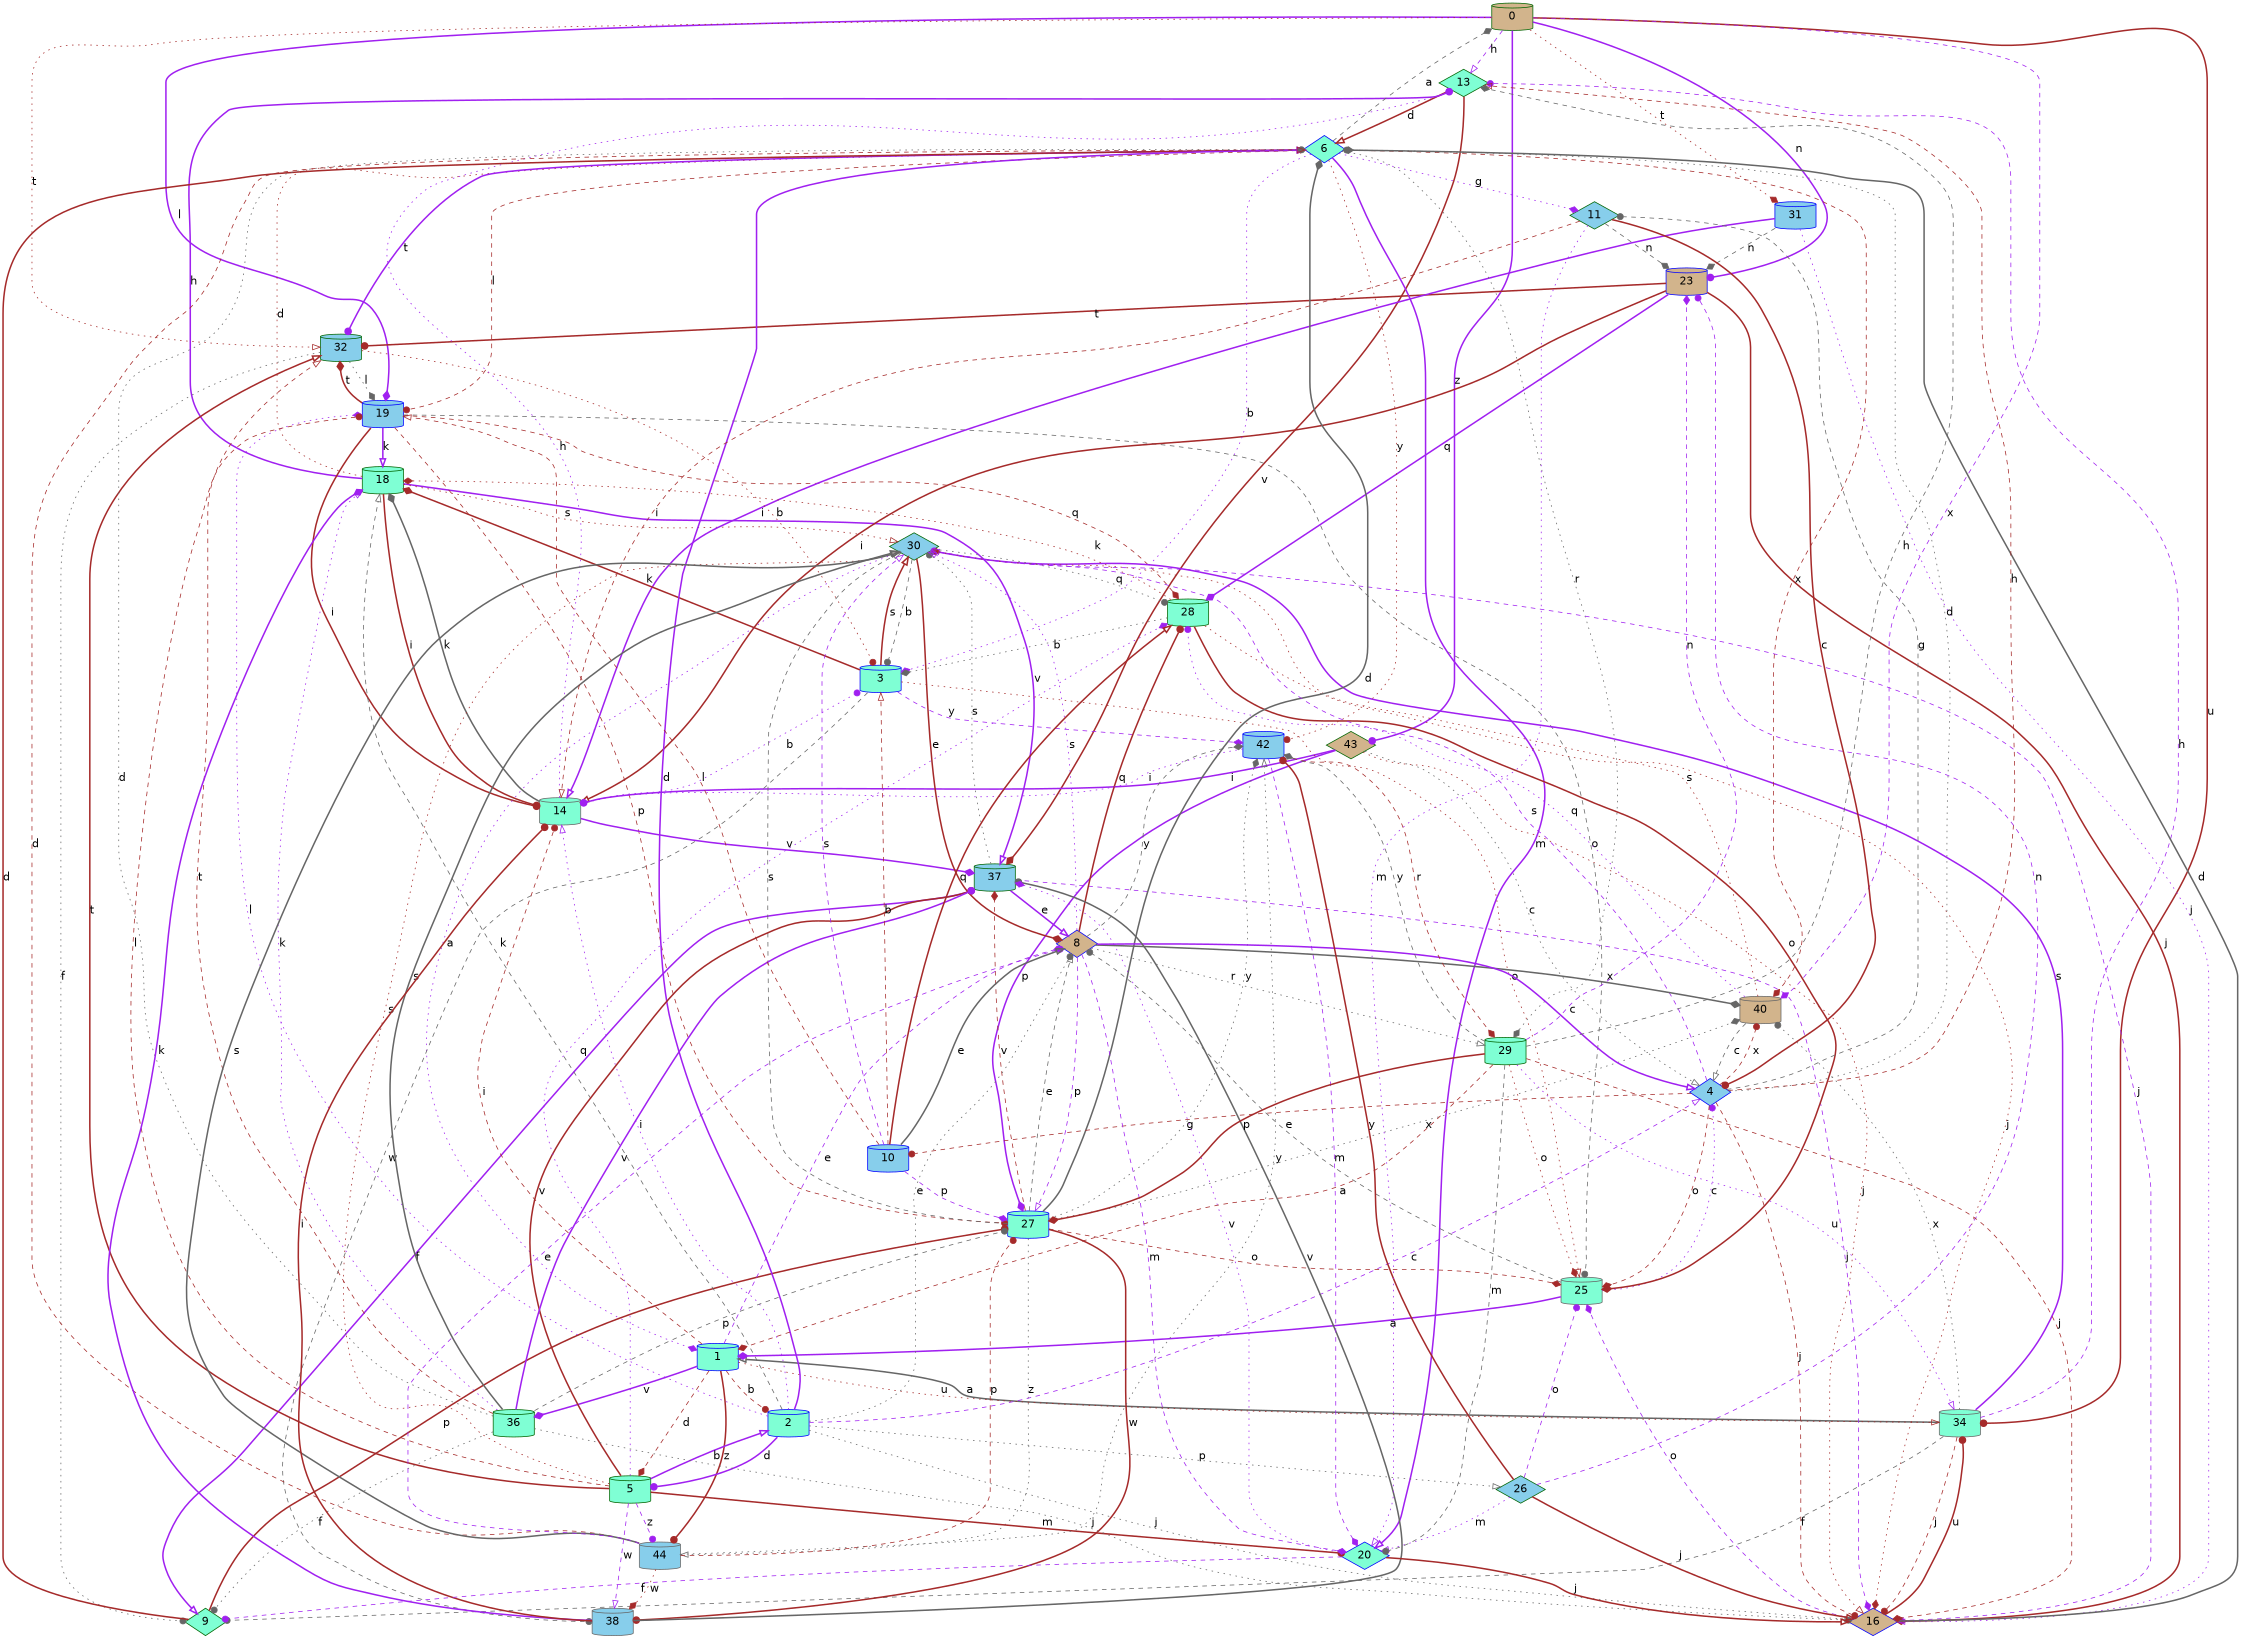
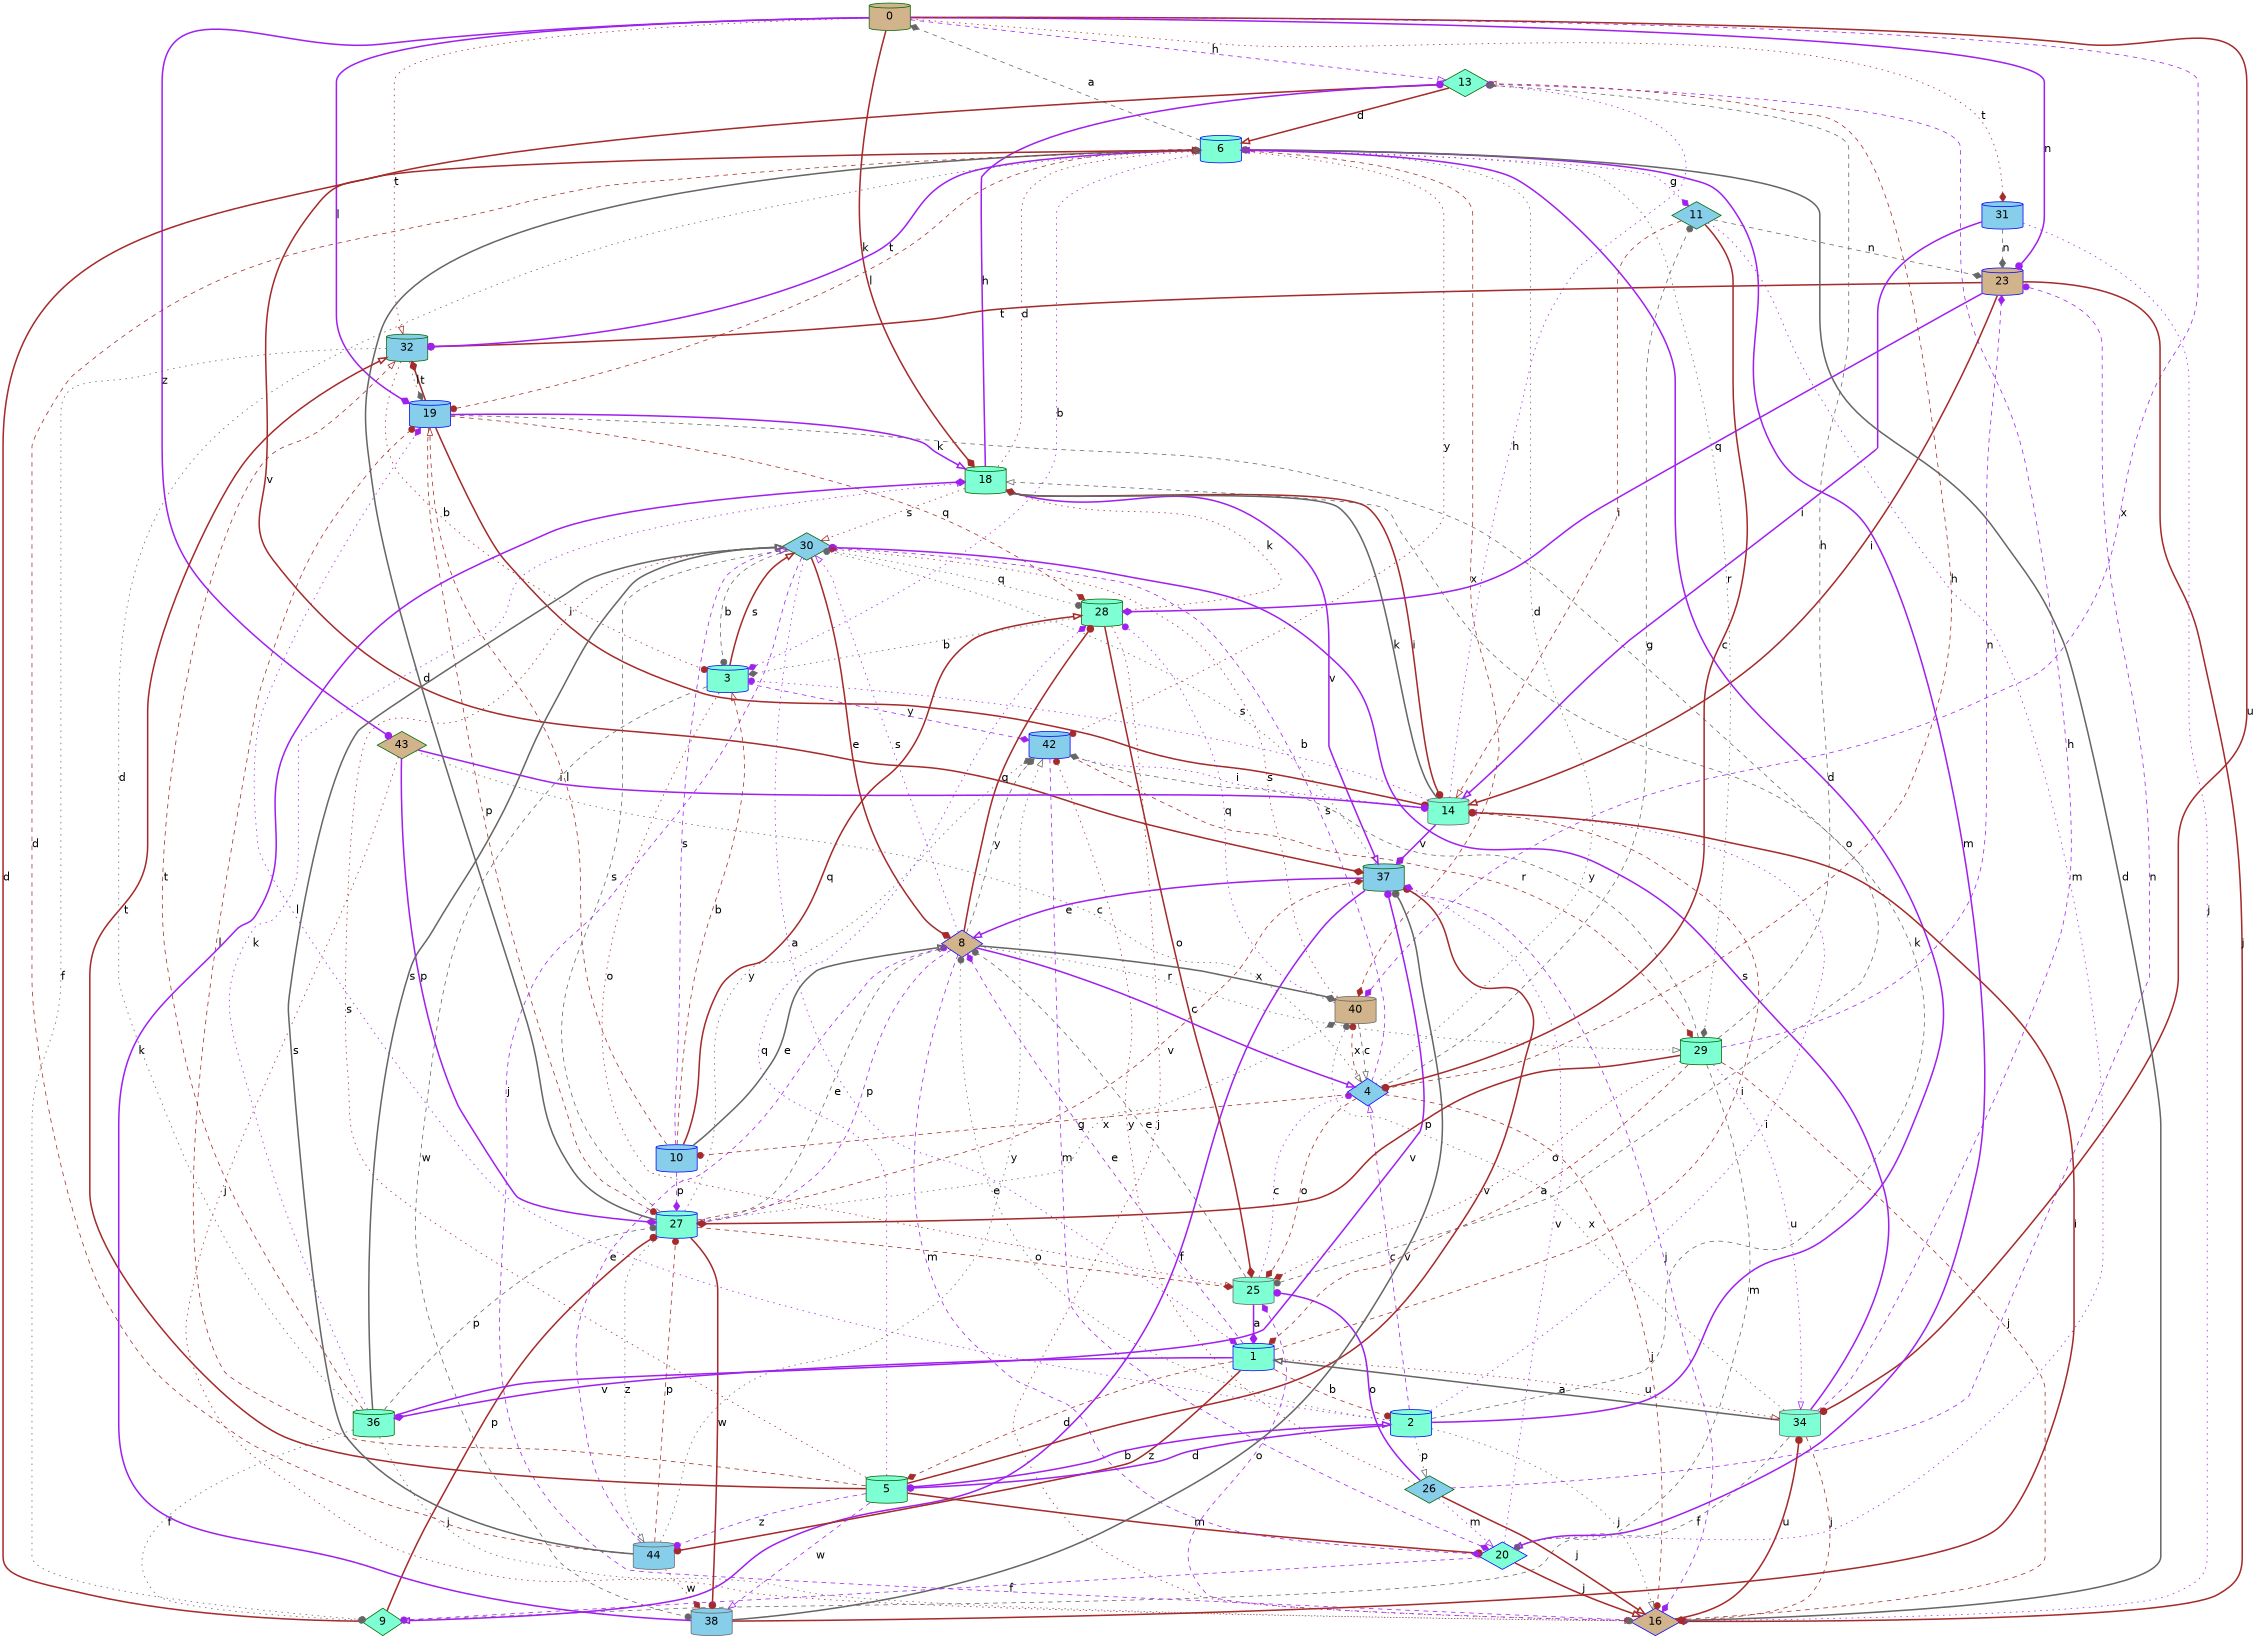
node "6": shape diamond -> cylinder
edge "3" -> "18": now "0" -> "18"
edge "26" -> "42": style bold -> dotted
edge "26" -> "25": style dashed -> bold
